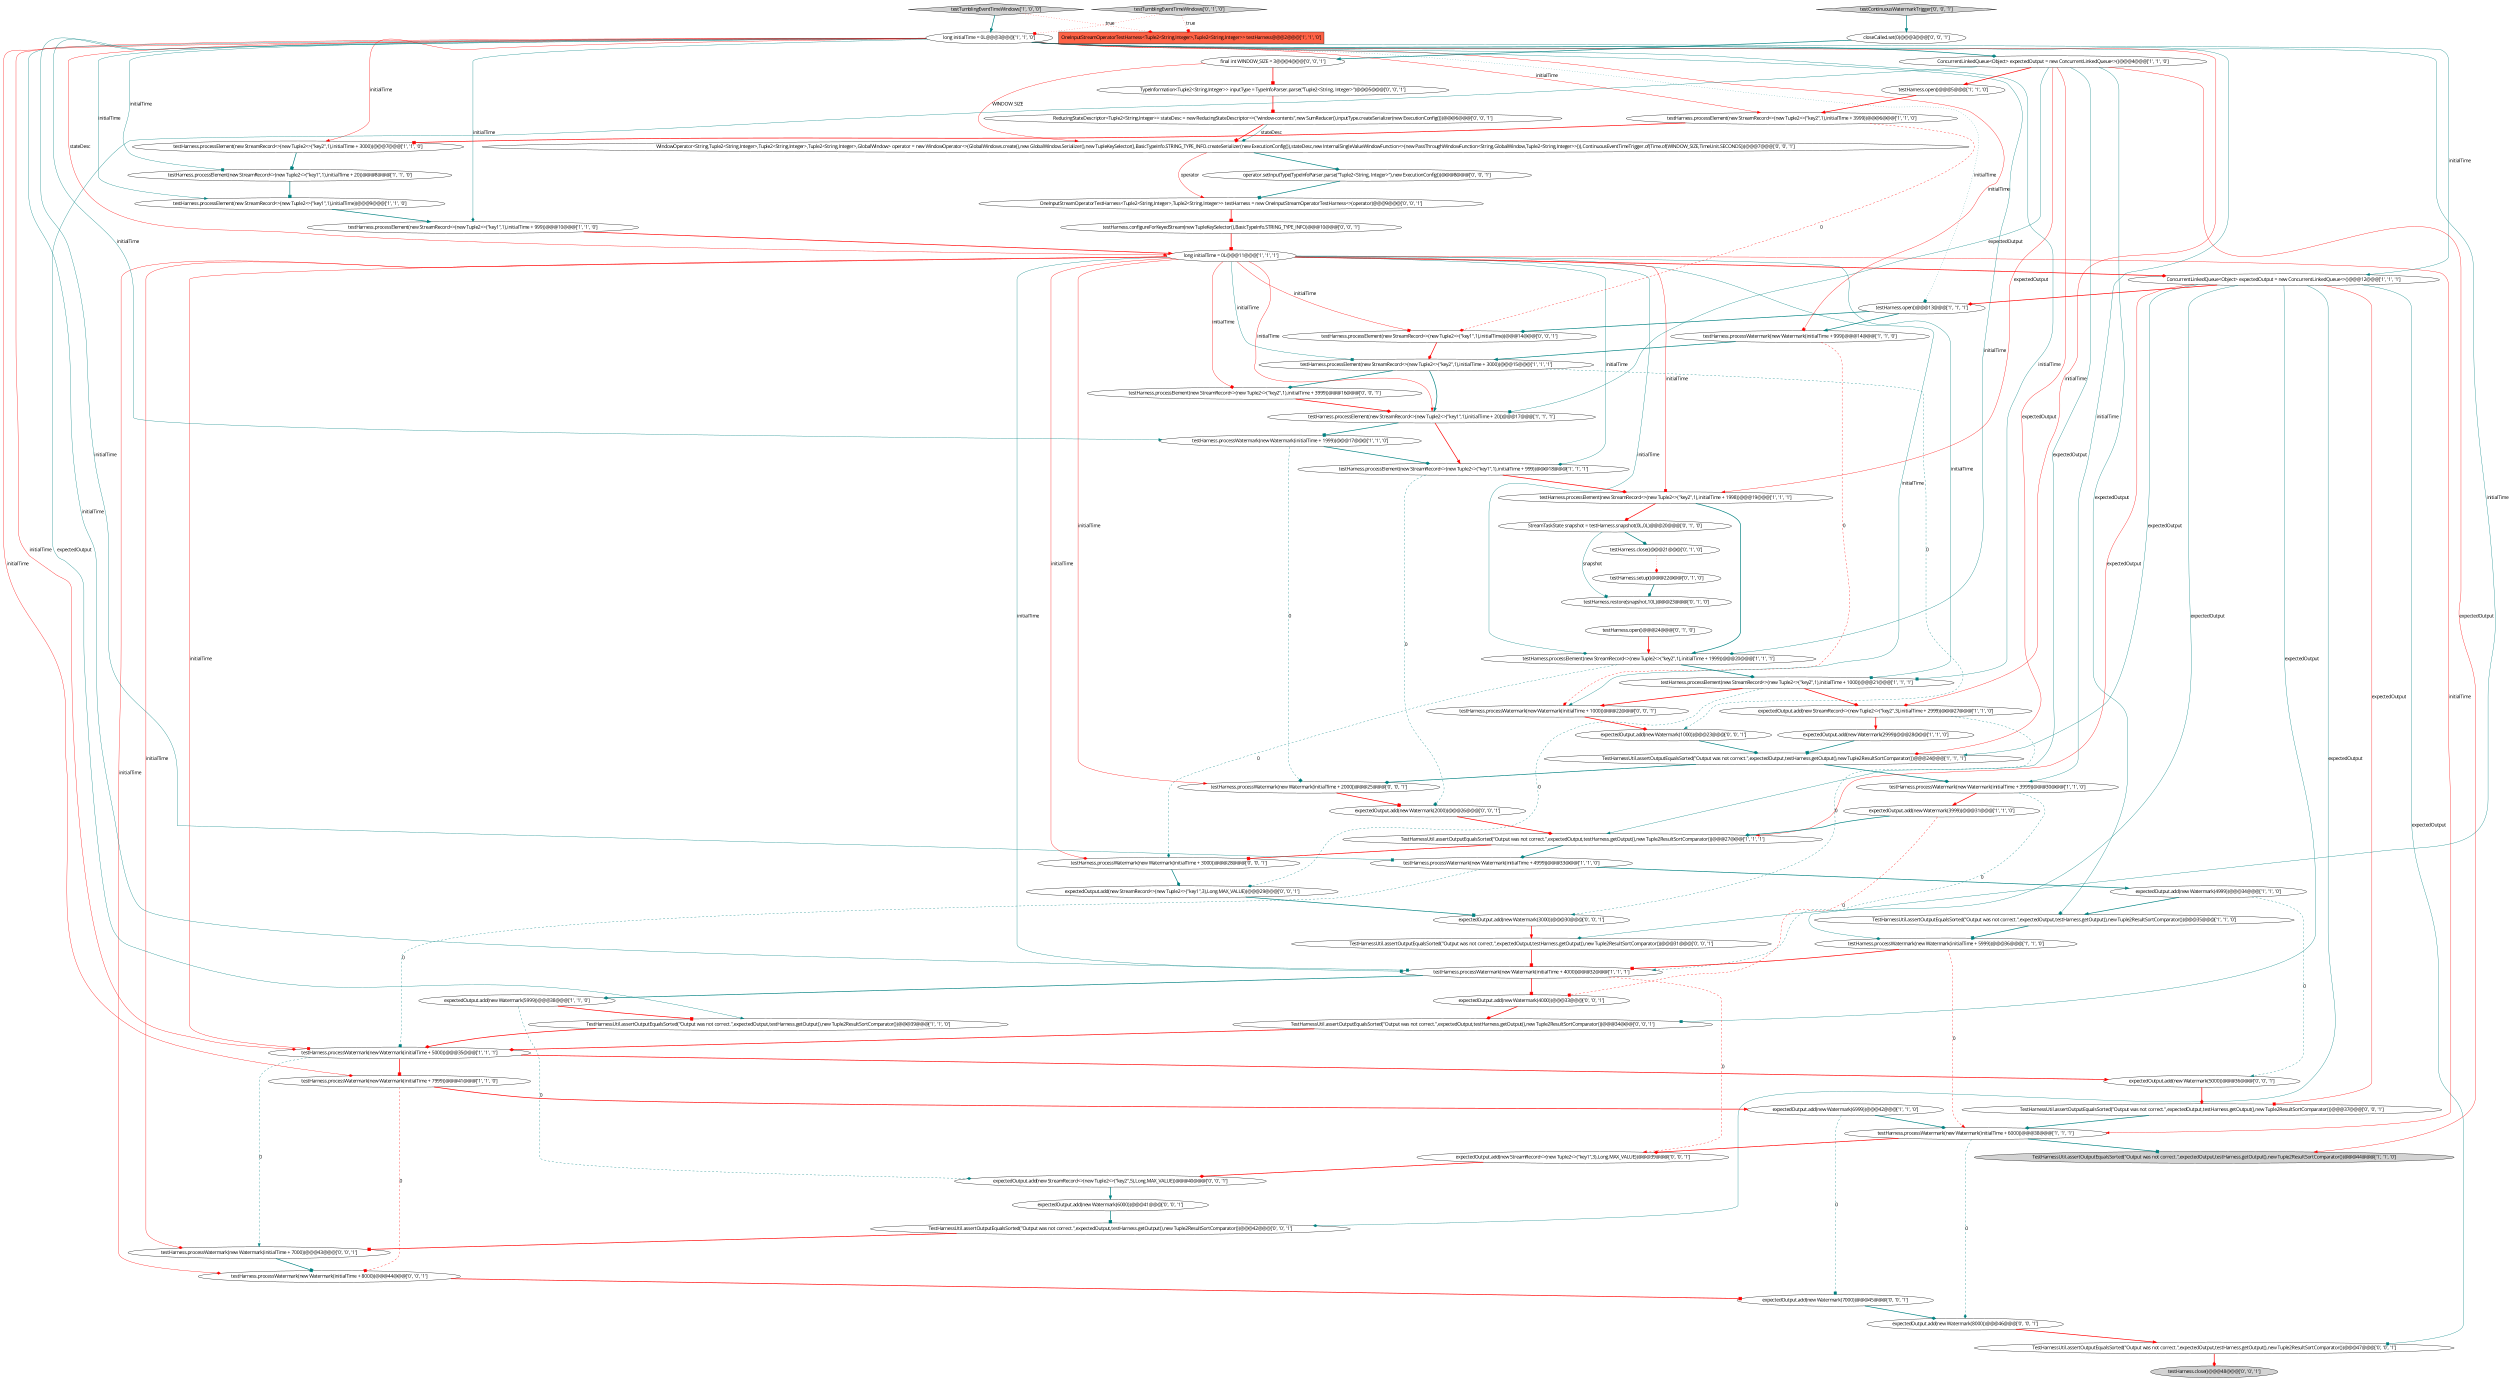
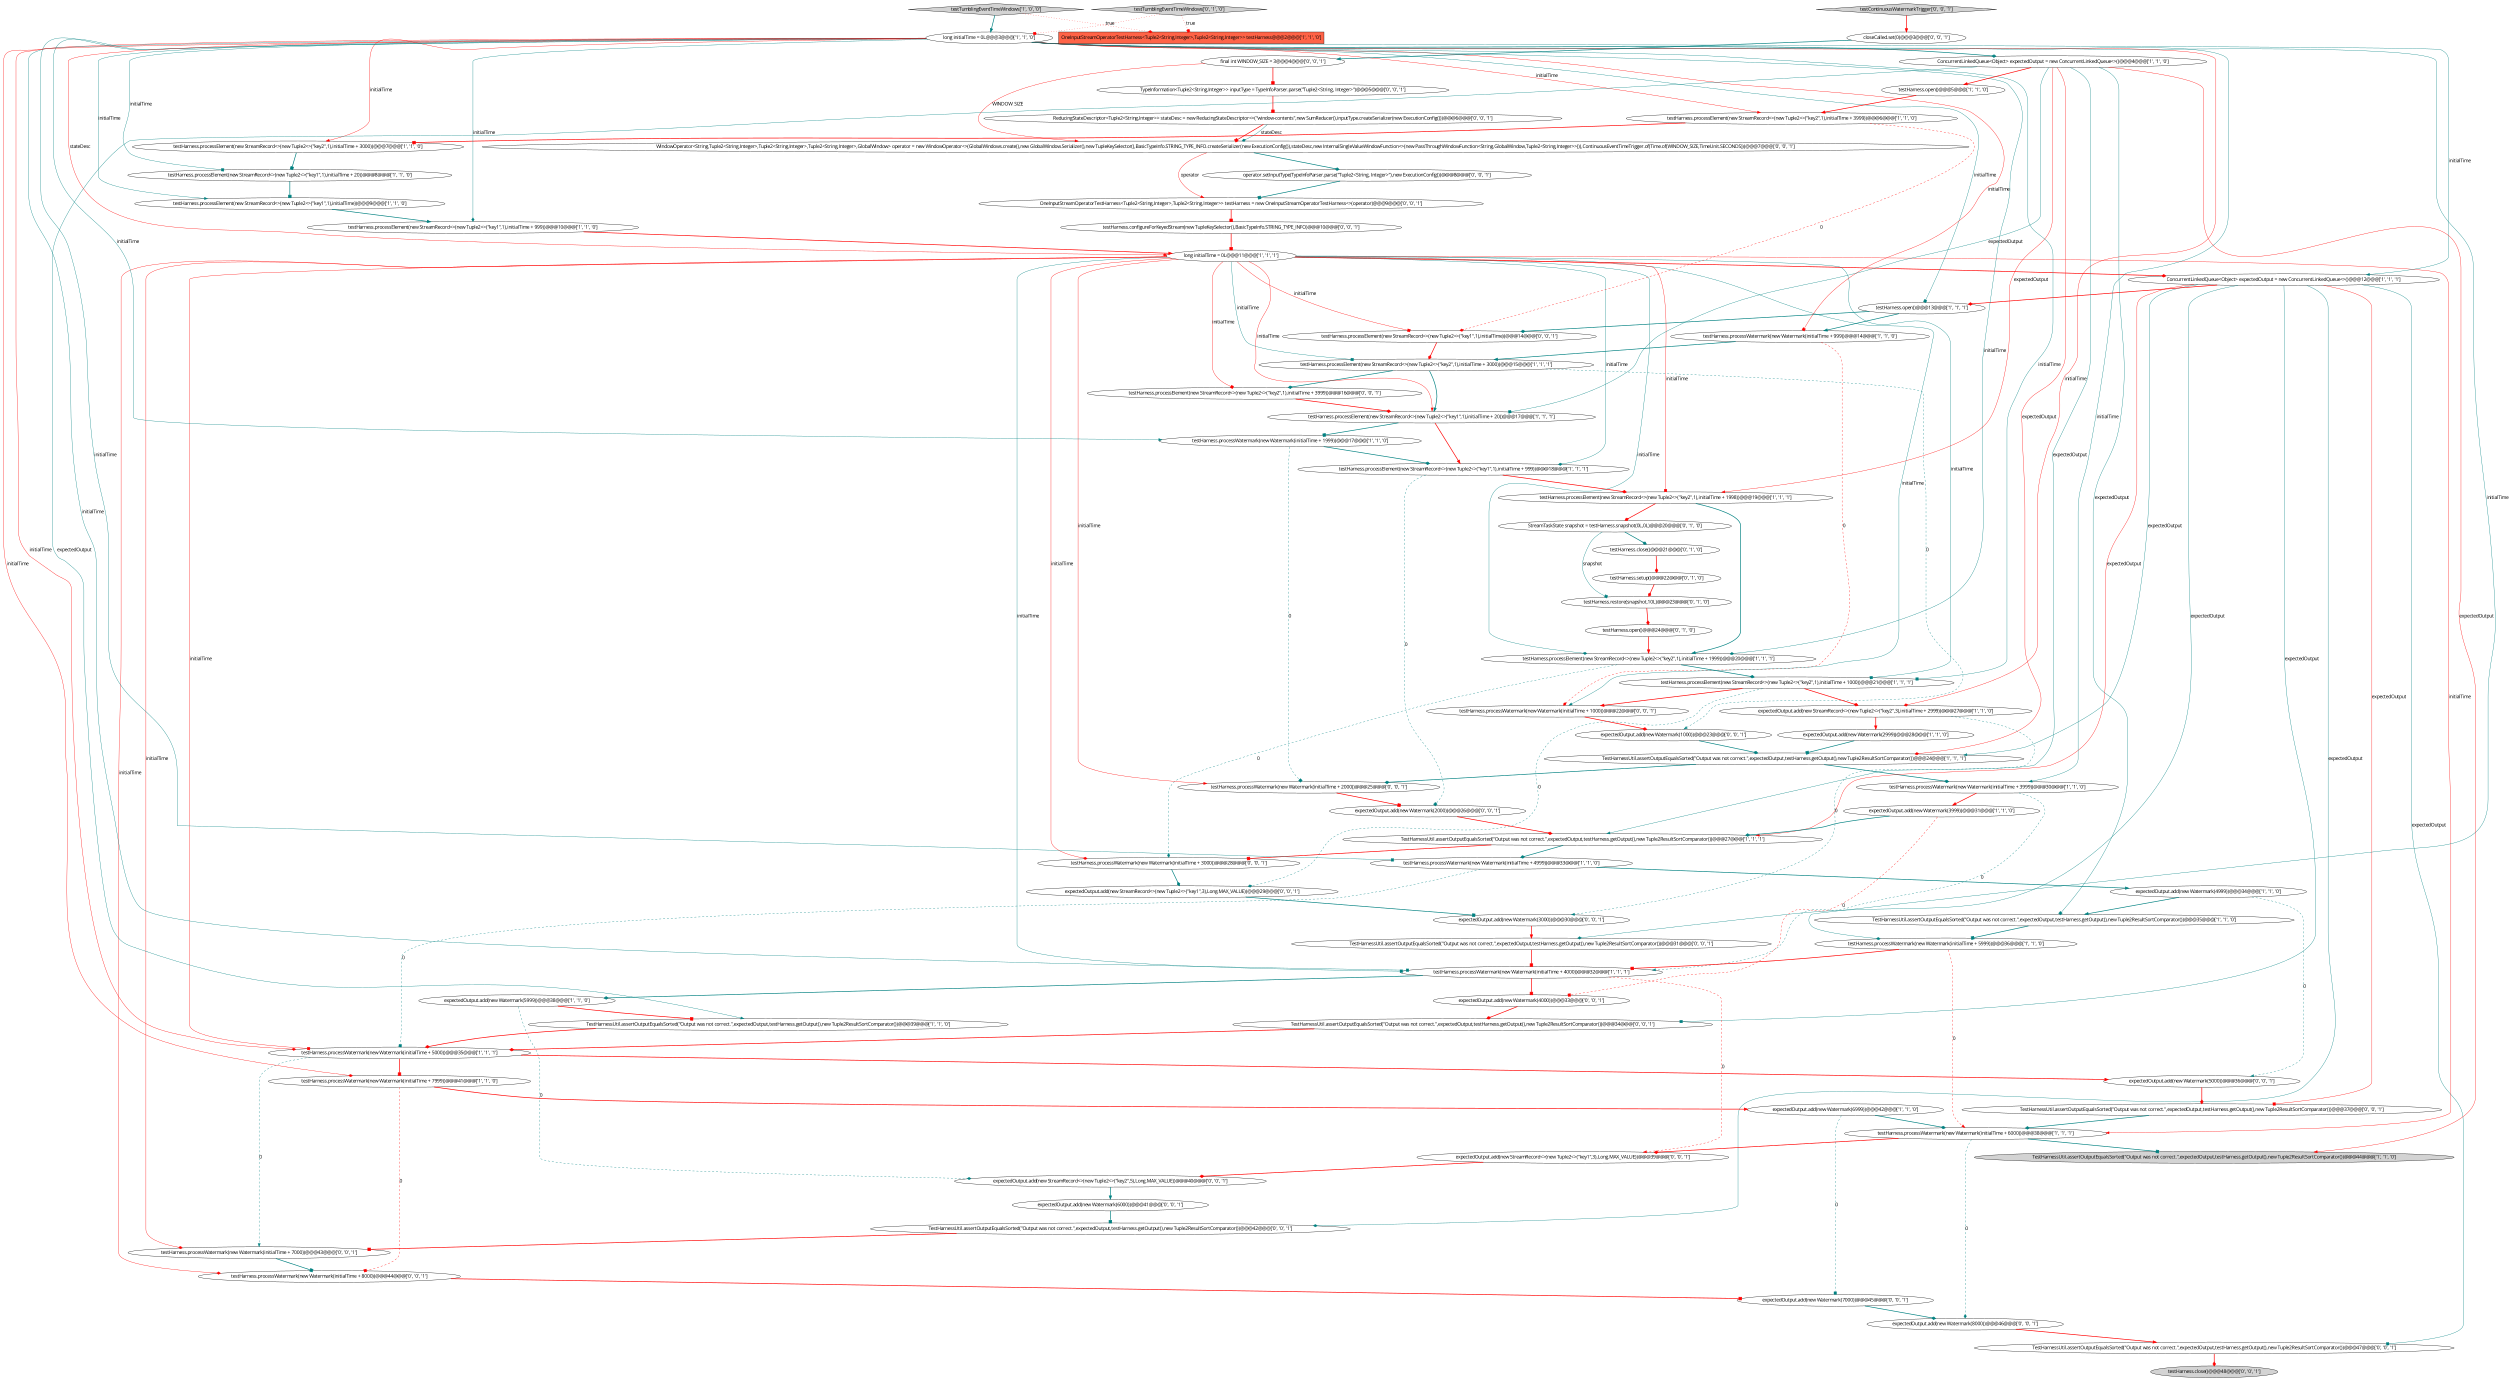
edge "testContinuousWatermarkTrigger['0', '0', '1']" -> "closeCalled.set(0)@@@3@@@['0', '0', '1']": color teal -> red
edge "long initialTime = 0L@@@3@@@['1', '1', '0']" -> "testHarness.open()@@@13@@@['1', '1', '1']": style dotted -> solid
edge "testHarness.close()@@@21@@@['0', '1', '0']" -> "testHarness.setup()@@@22@@@['0', '1', '0']": style dotted -> bold
edge "testHarness.setup()@@@22@@@['0', '1', '0']" -> "testHarness.restore(snapshot,10L)@@@23@@@['0', '1', '0']": color teal -> red
edge "testHarness.restore(snapshot,10L)@@@23@@@['0', '1', '0']" -> "testHarness.open()@@@24@@@['0', '1', '0']": added
